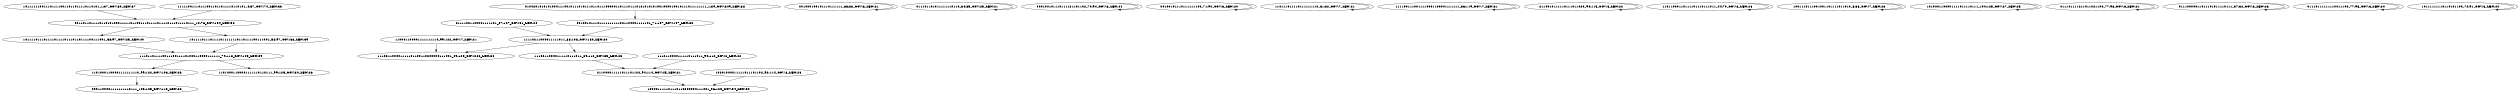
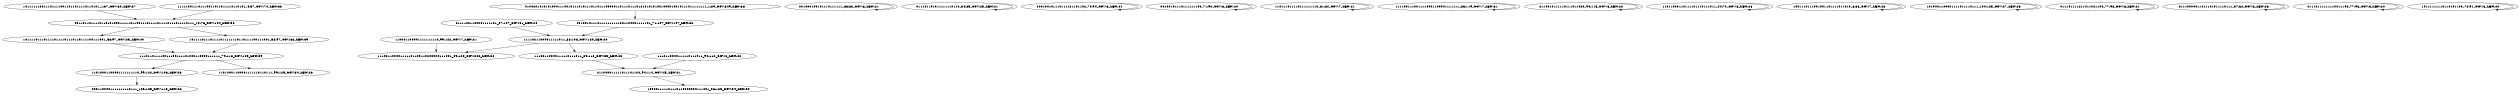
node "10201000011111011101102_92-114_COV:8_LEN:23": removed
